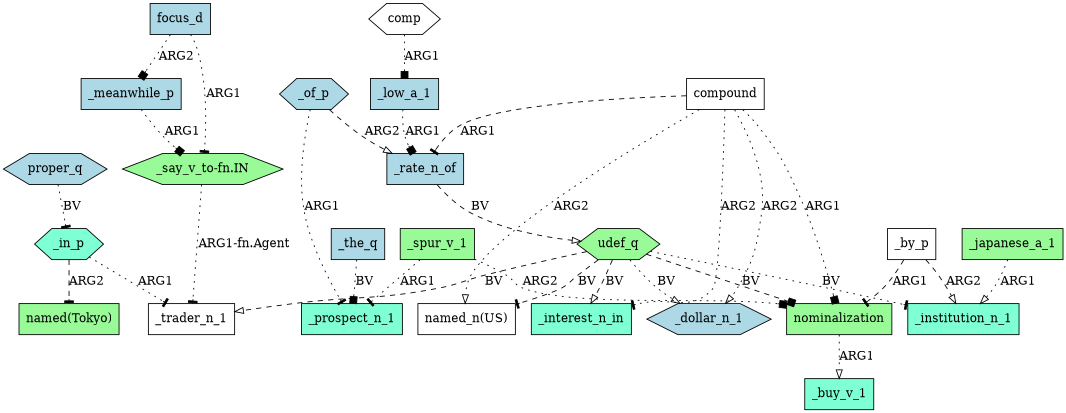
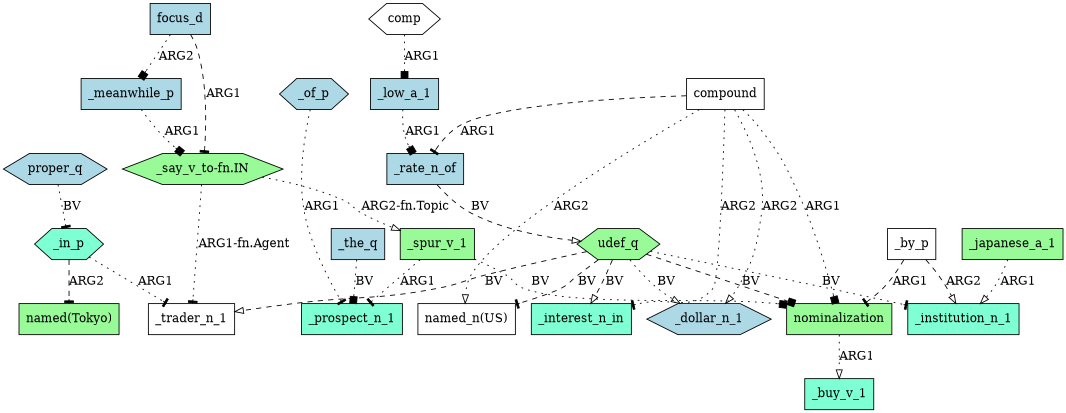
edge "focus_d" -> "_say_v_to-fn.IN": style dotted -> dashed
edge "_of_p" -> "_rate_n_of": removed, label "ARG2"
edge "_say_v_to-fn.IN" -> "_spur_v_1": added, label "ARG2-fn.Topic"
edge "_spur_v_1" -> "nominalization": label "ARG2" -> "BV"
